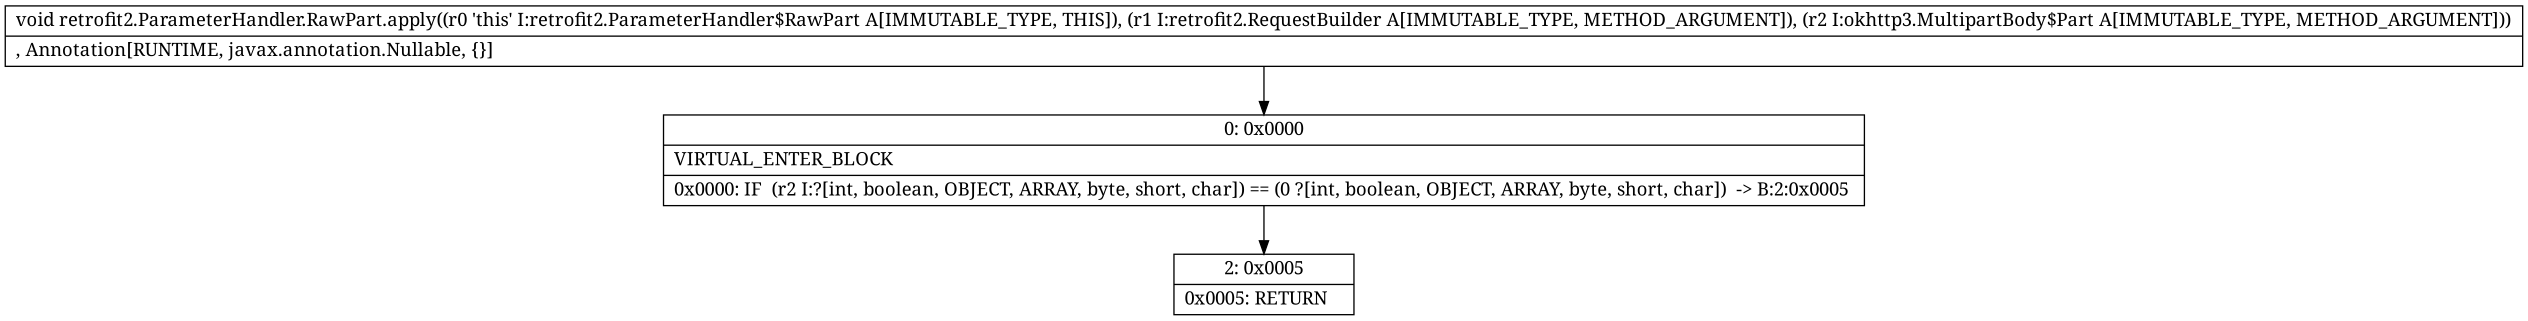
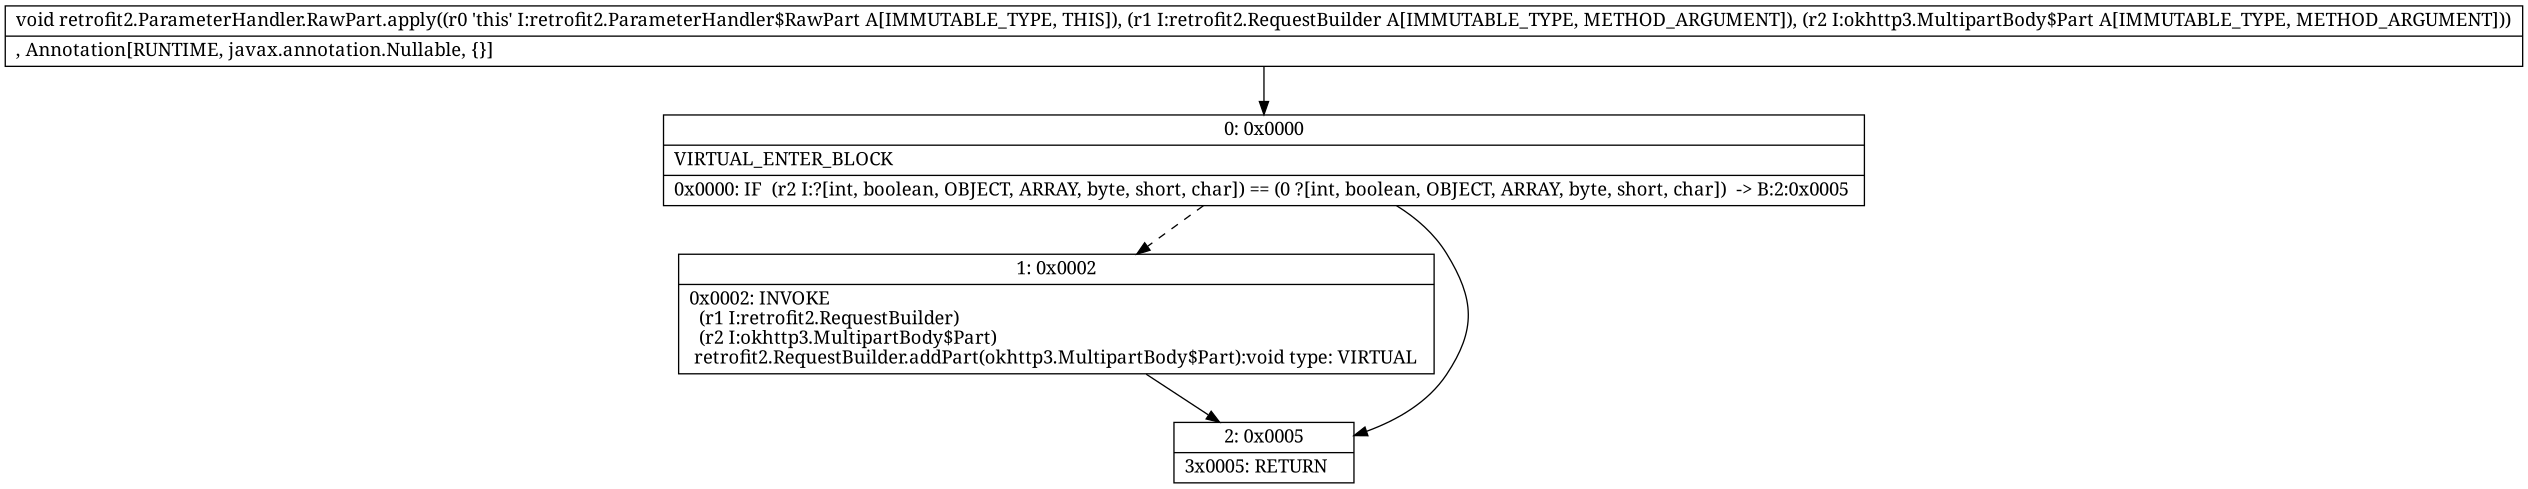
node "2: 0x0005": text "0x0005: RETURN" -> "3x0005: RETURN"
node "1: 0x0002": added
